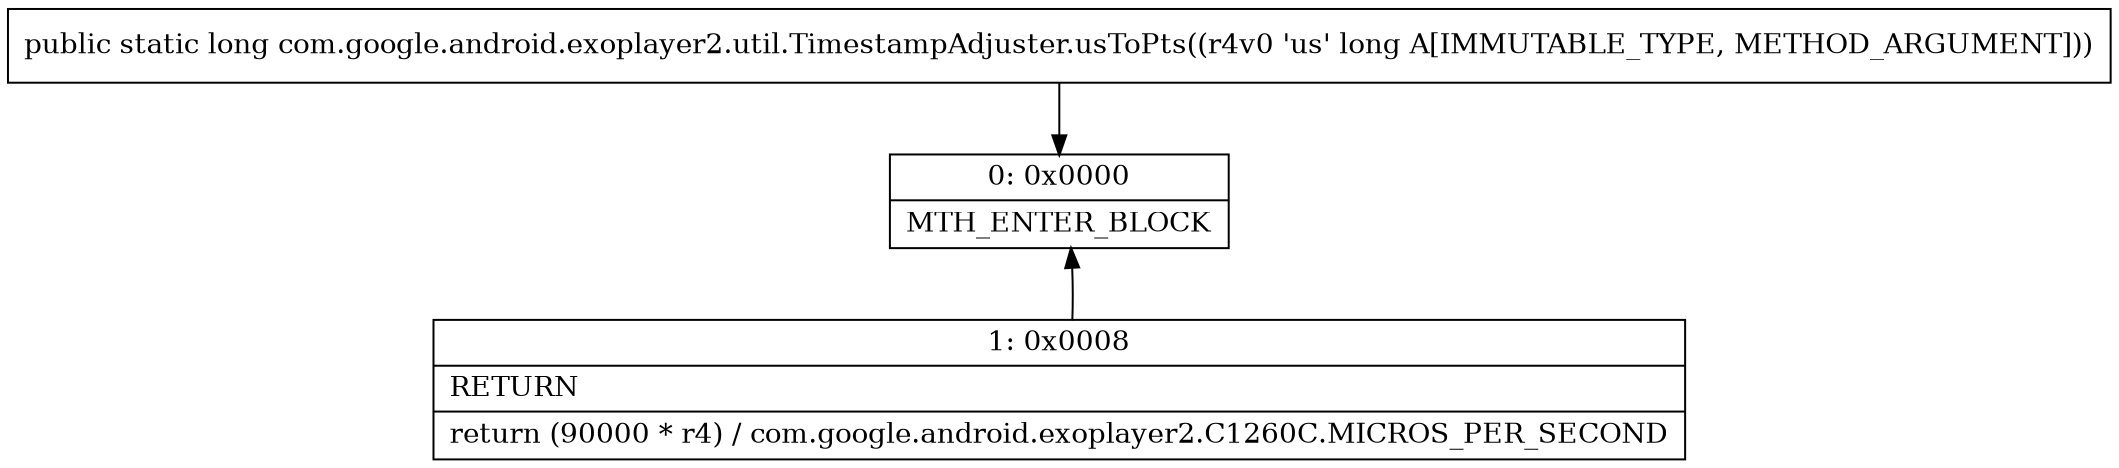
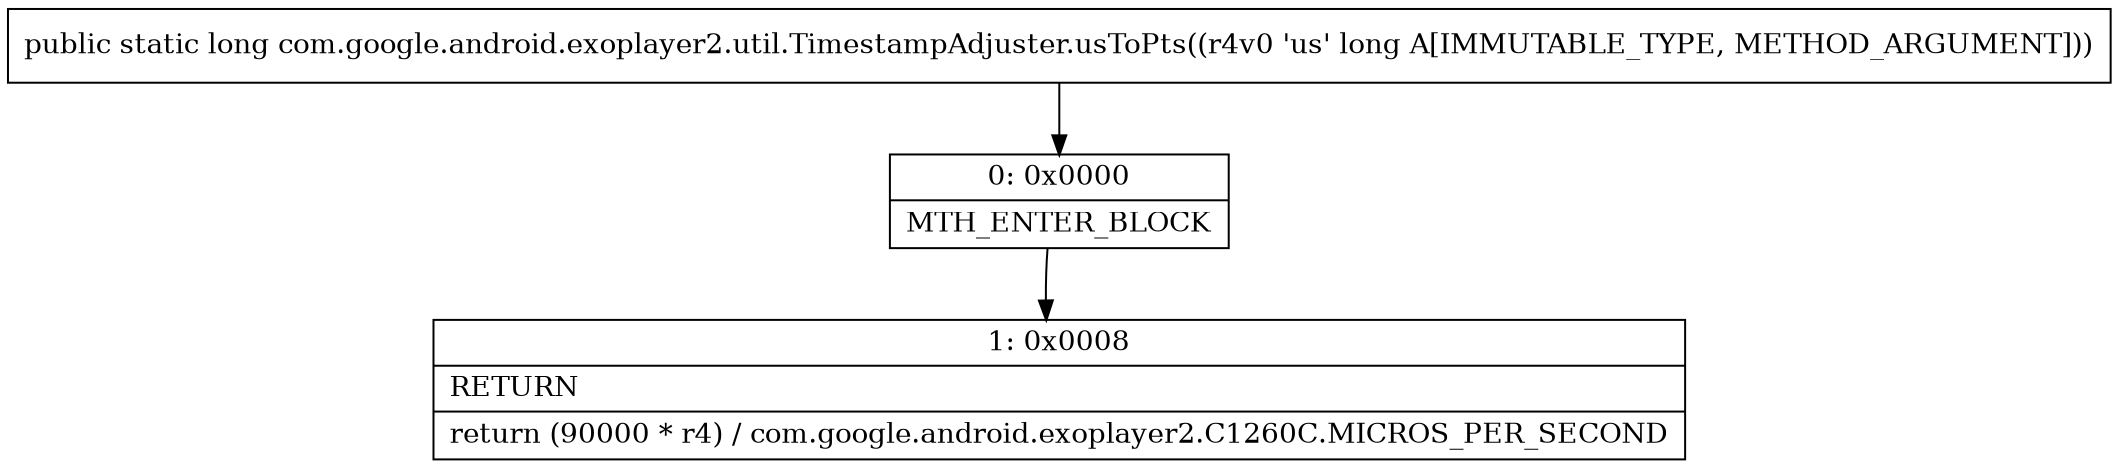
edge "1: 0x0008" -> "0: 0x0000": reversed
